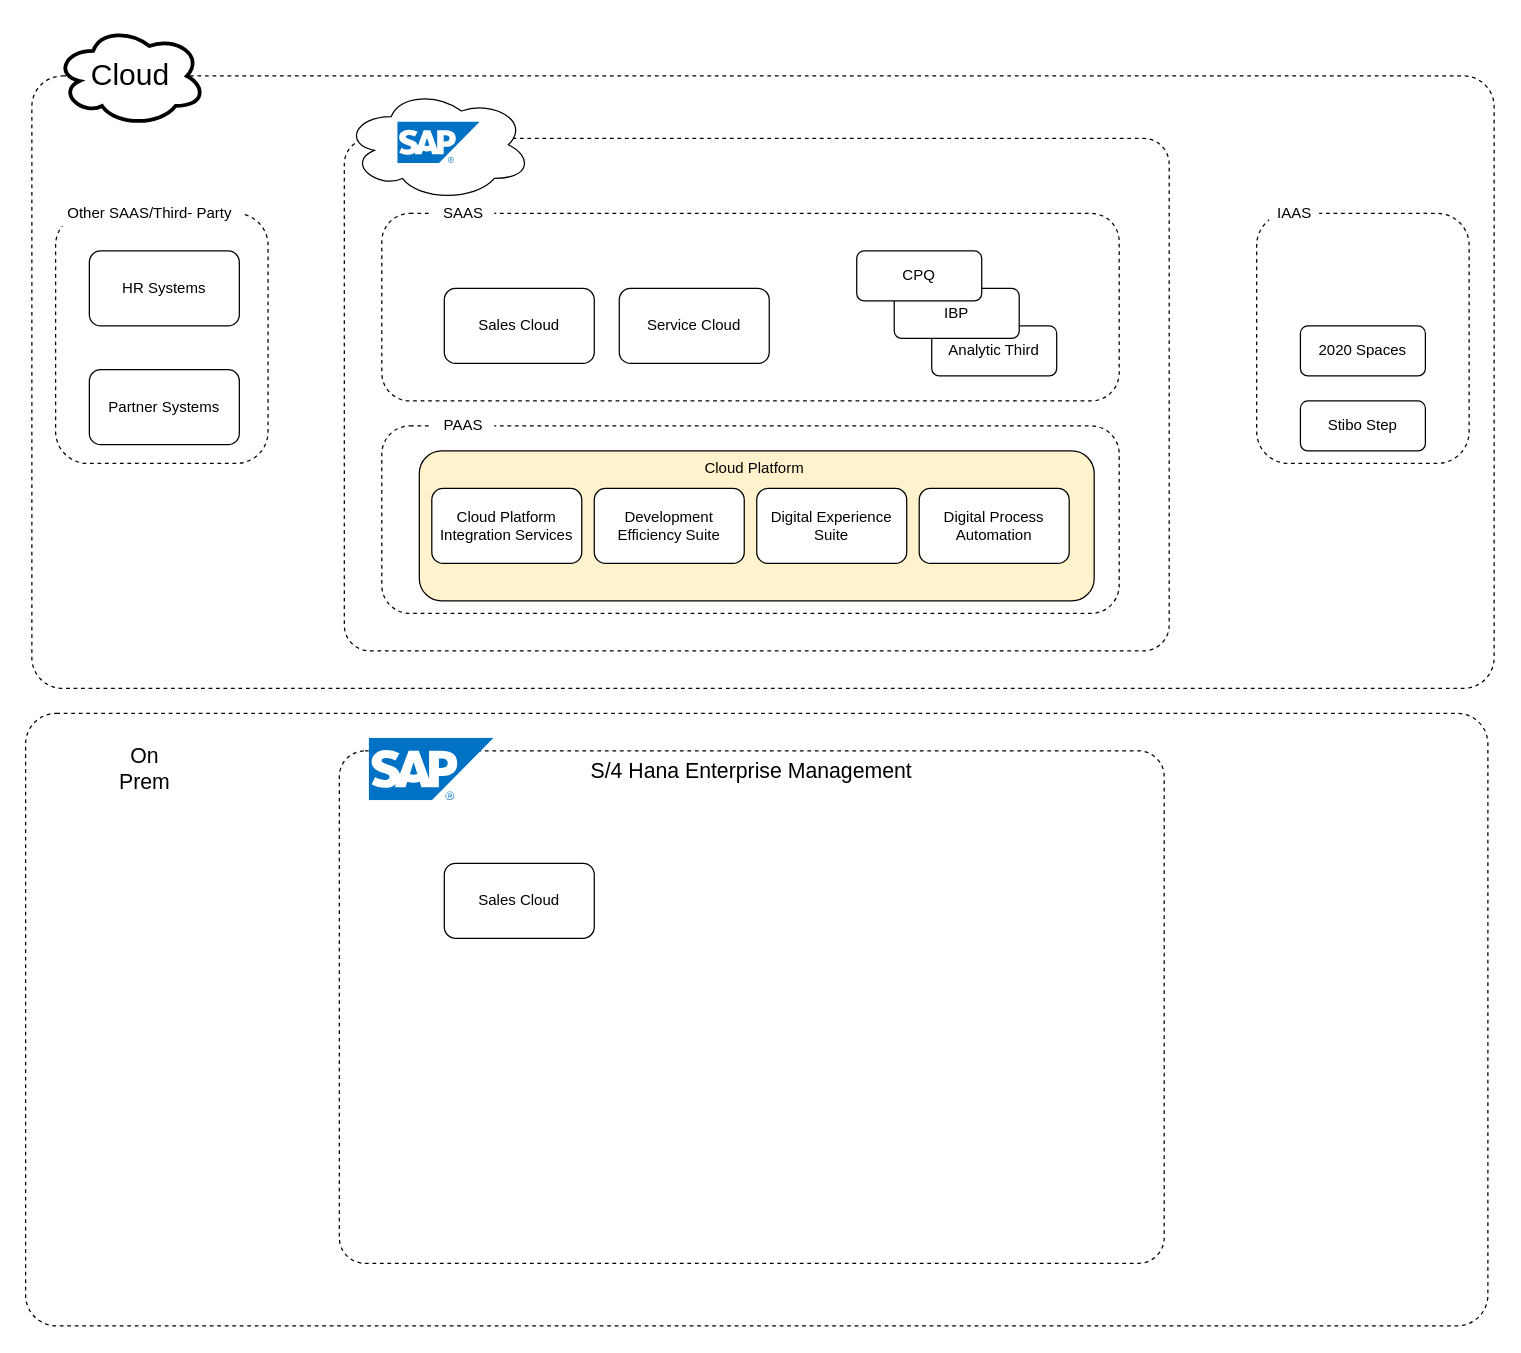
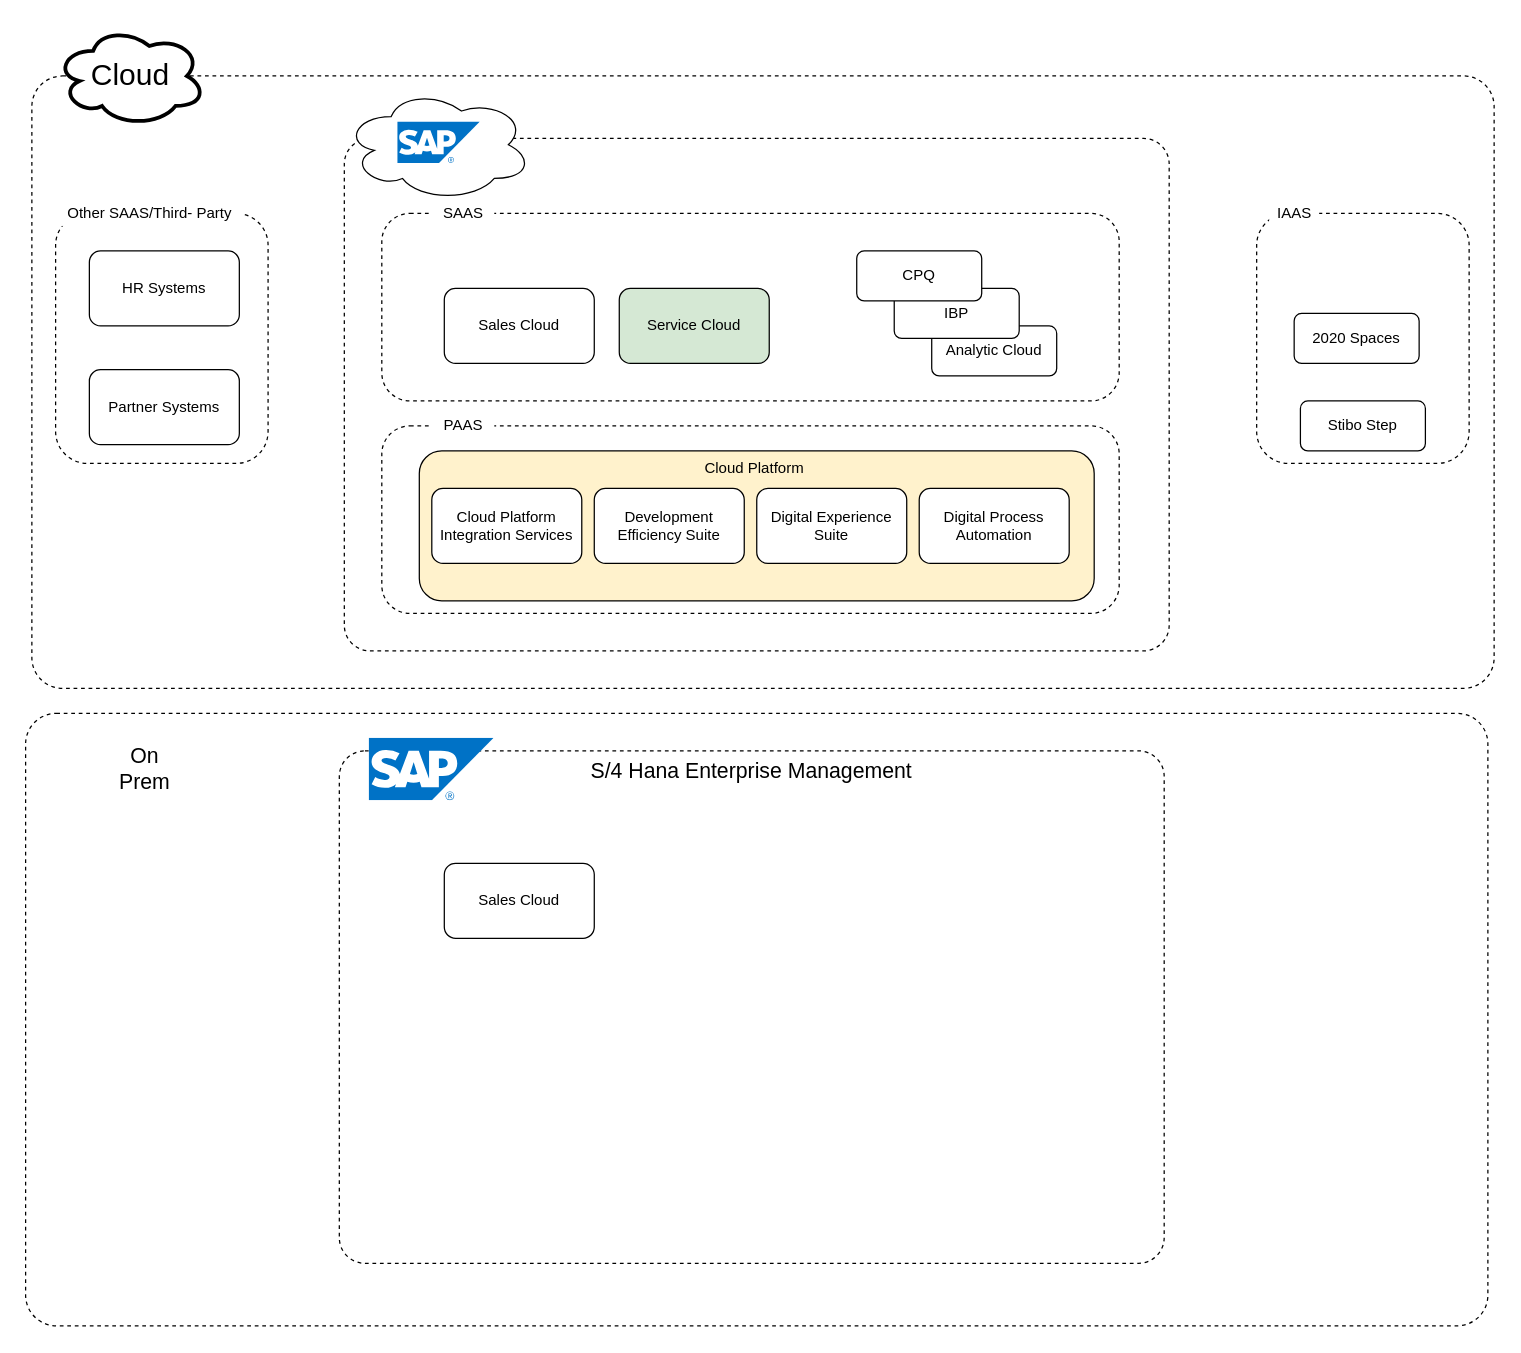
node "Service Cloud": fillcolor #ffffff -> #d5e8d4
node "Analytic Third": label "Analytic Third" -> "Analytic Cloud"
node "2020 Spaces": moved (1363, 351) -> (1357, 338)
